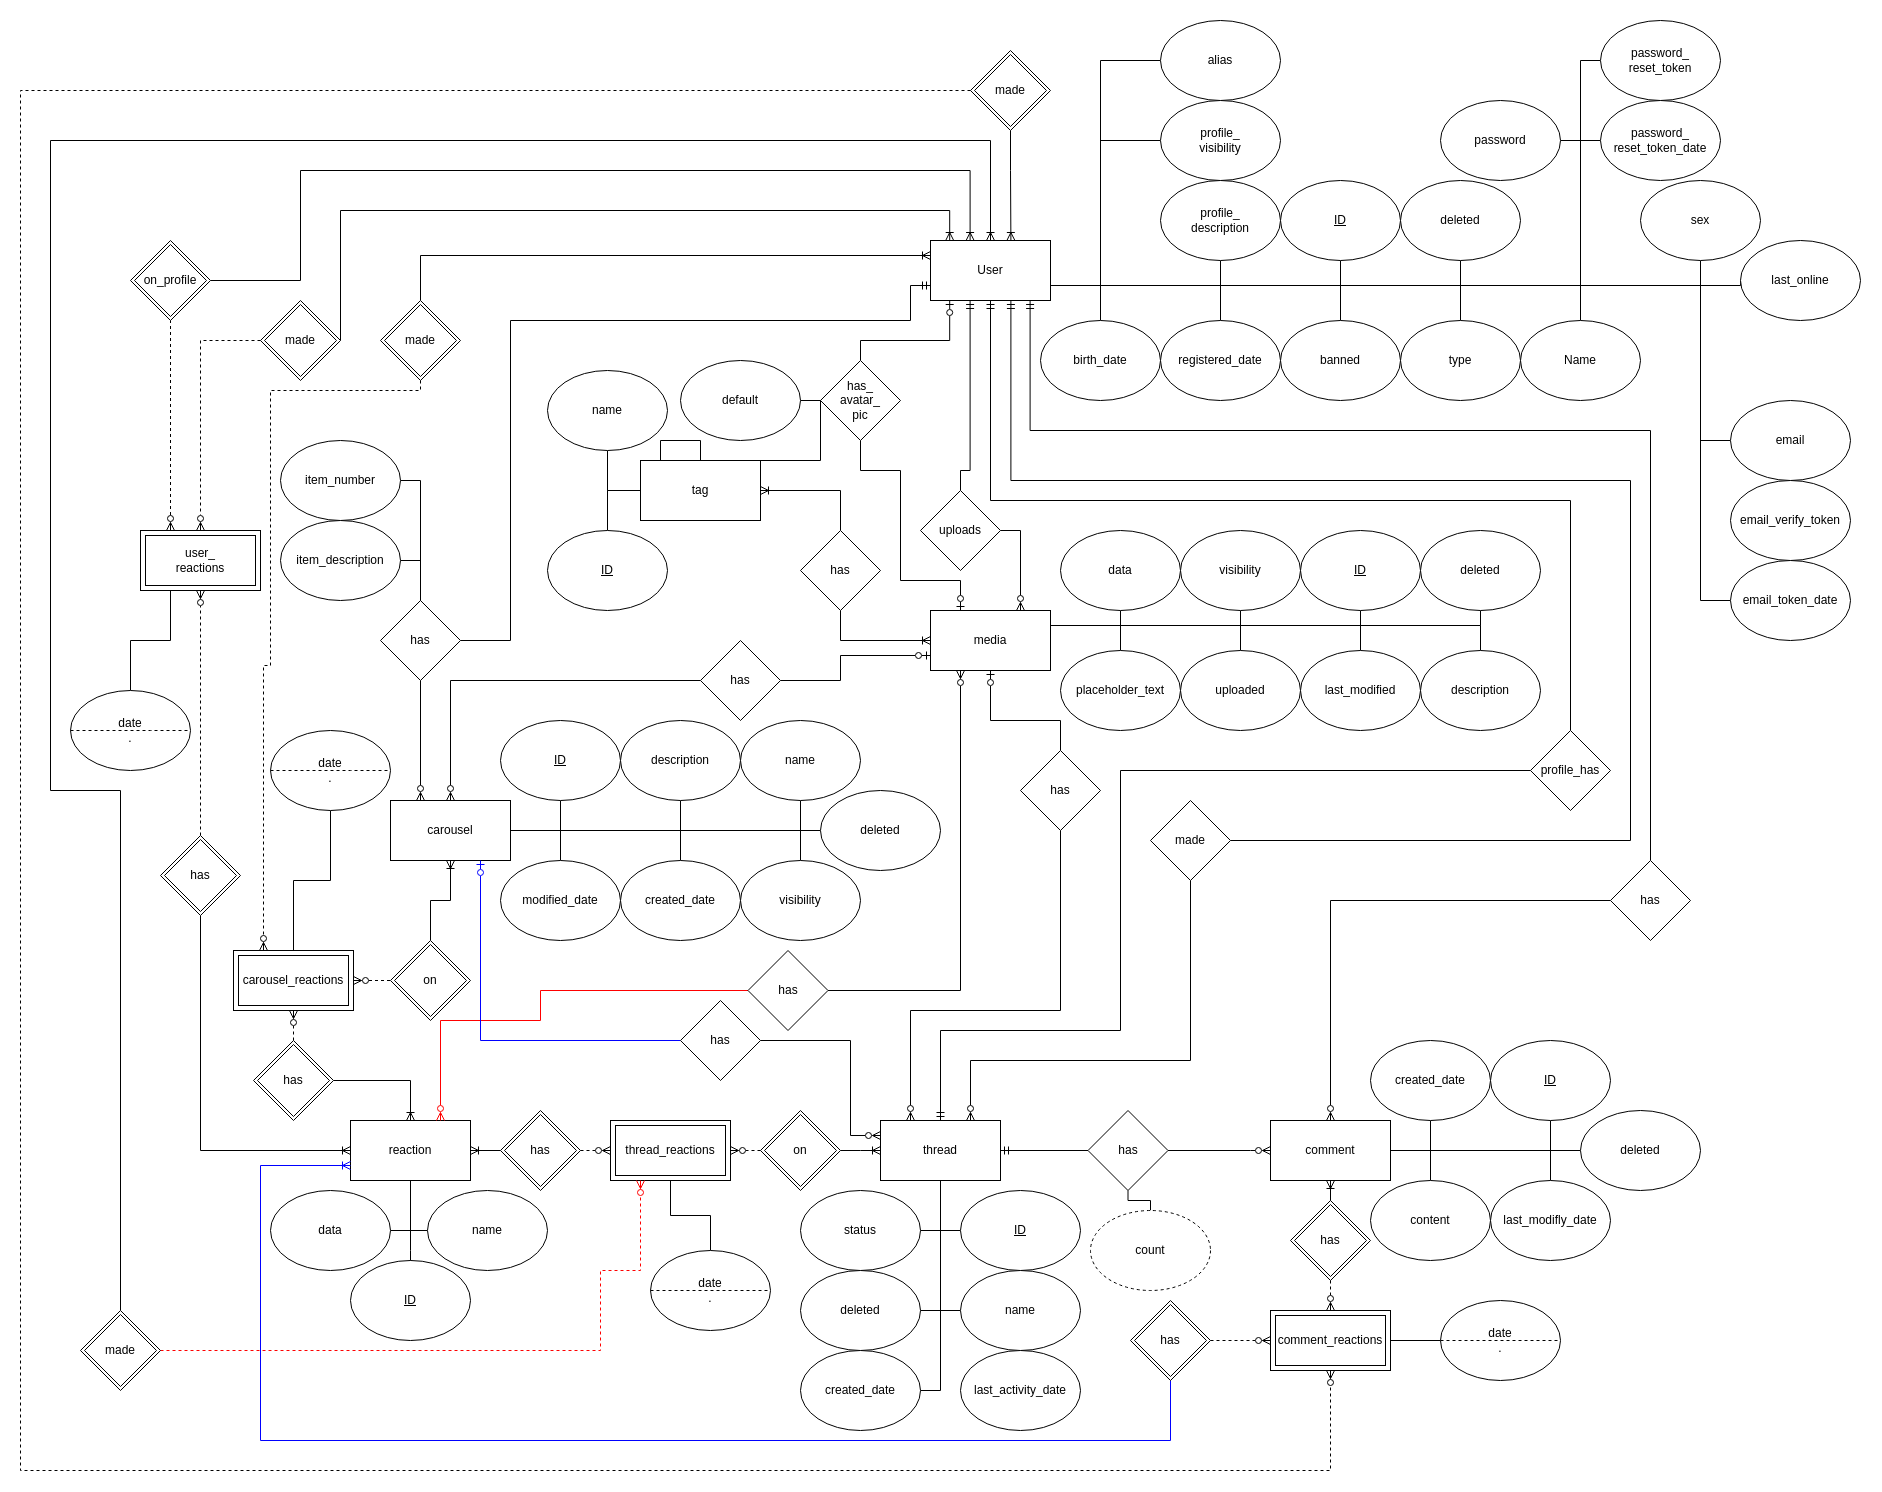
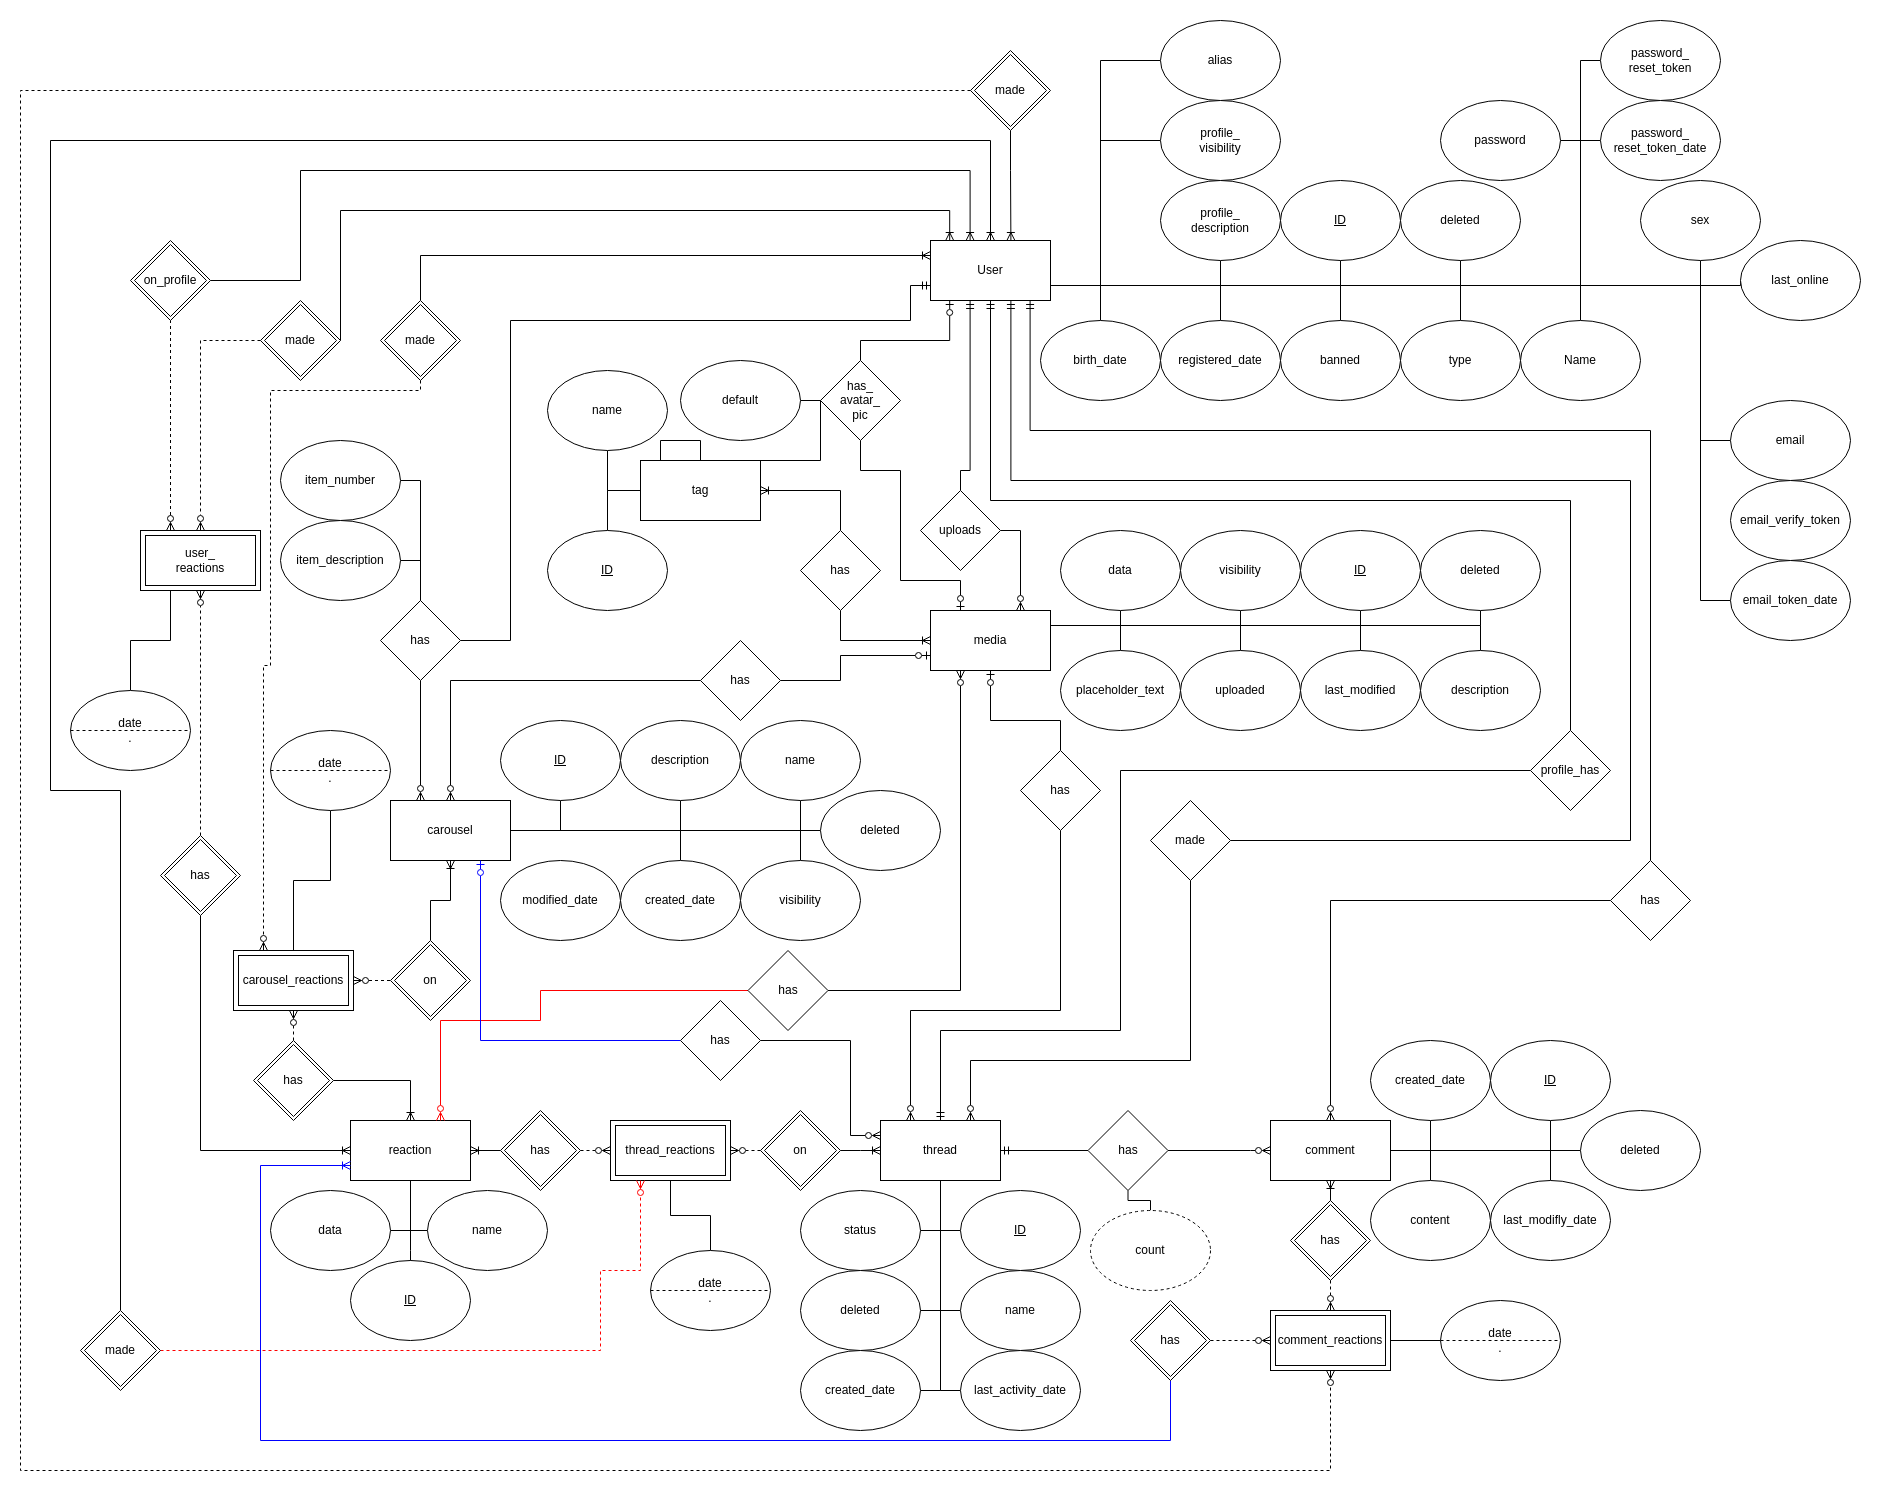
edge "carousel" -- "modified_date": removed
edge "thread" -- "last_activity_date": added
